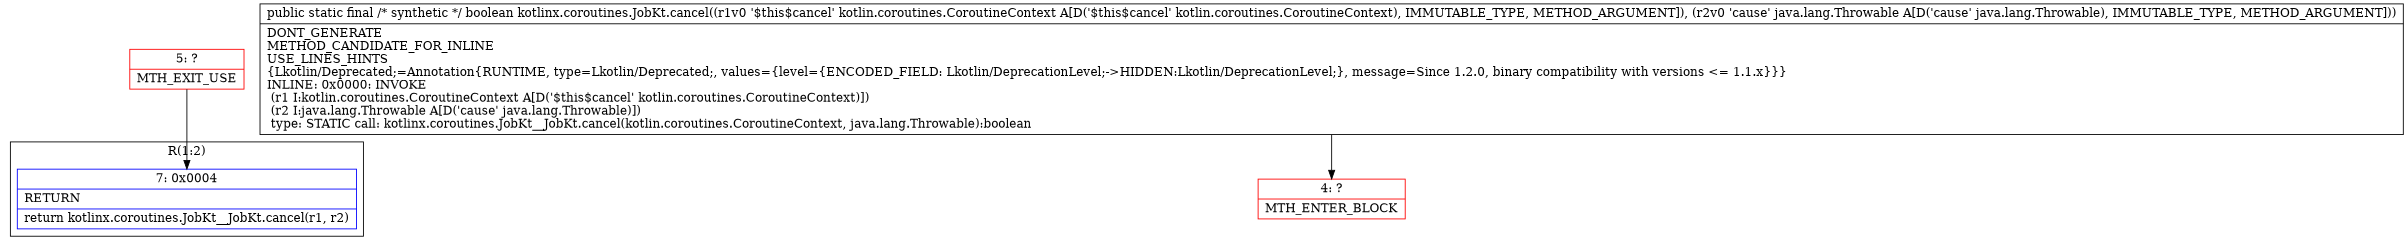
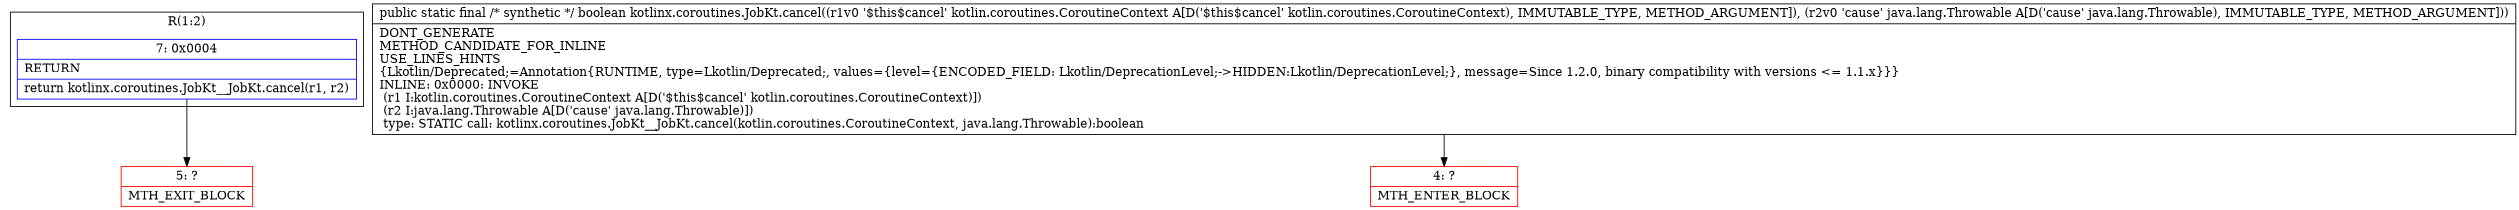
node "5: ?": text "MTH_EXIT_USE" -> "MTH_EXIT_BLOCK"
edge "5: ?" -> "7: 0x0004": reversed
